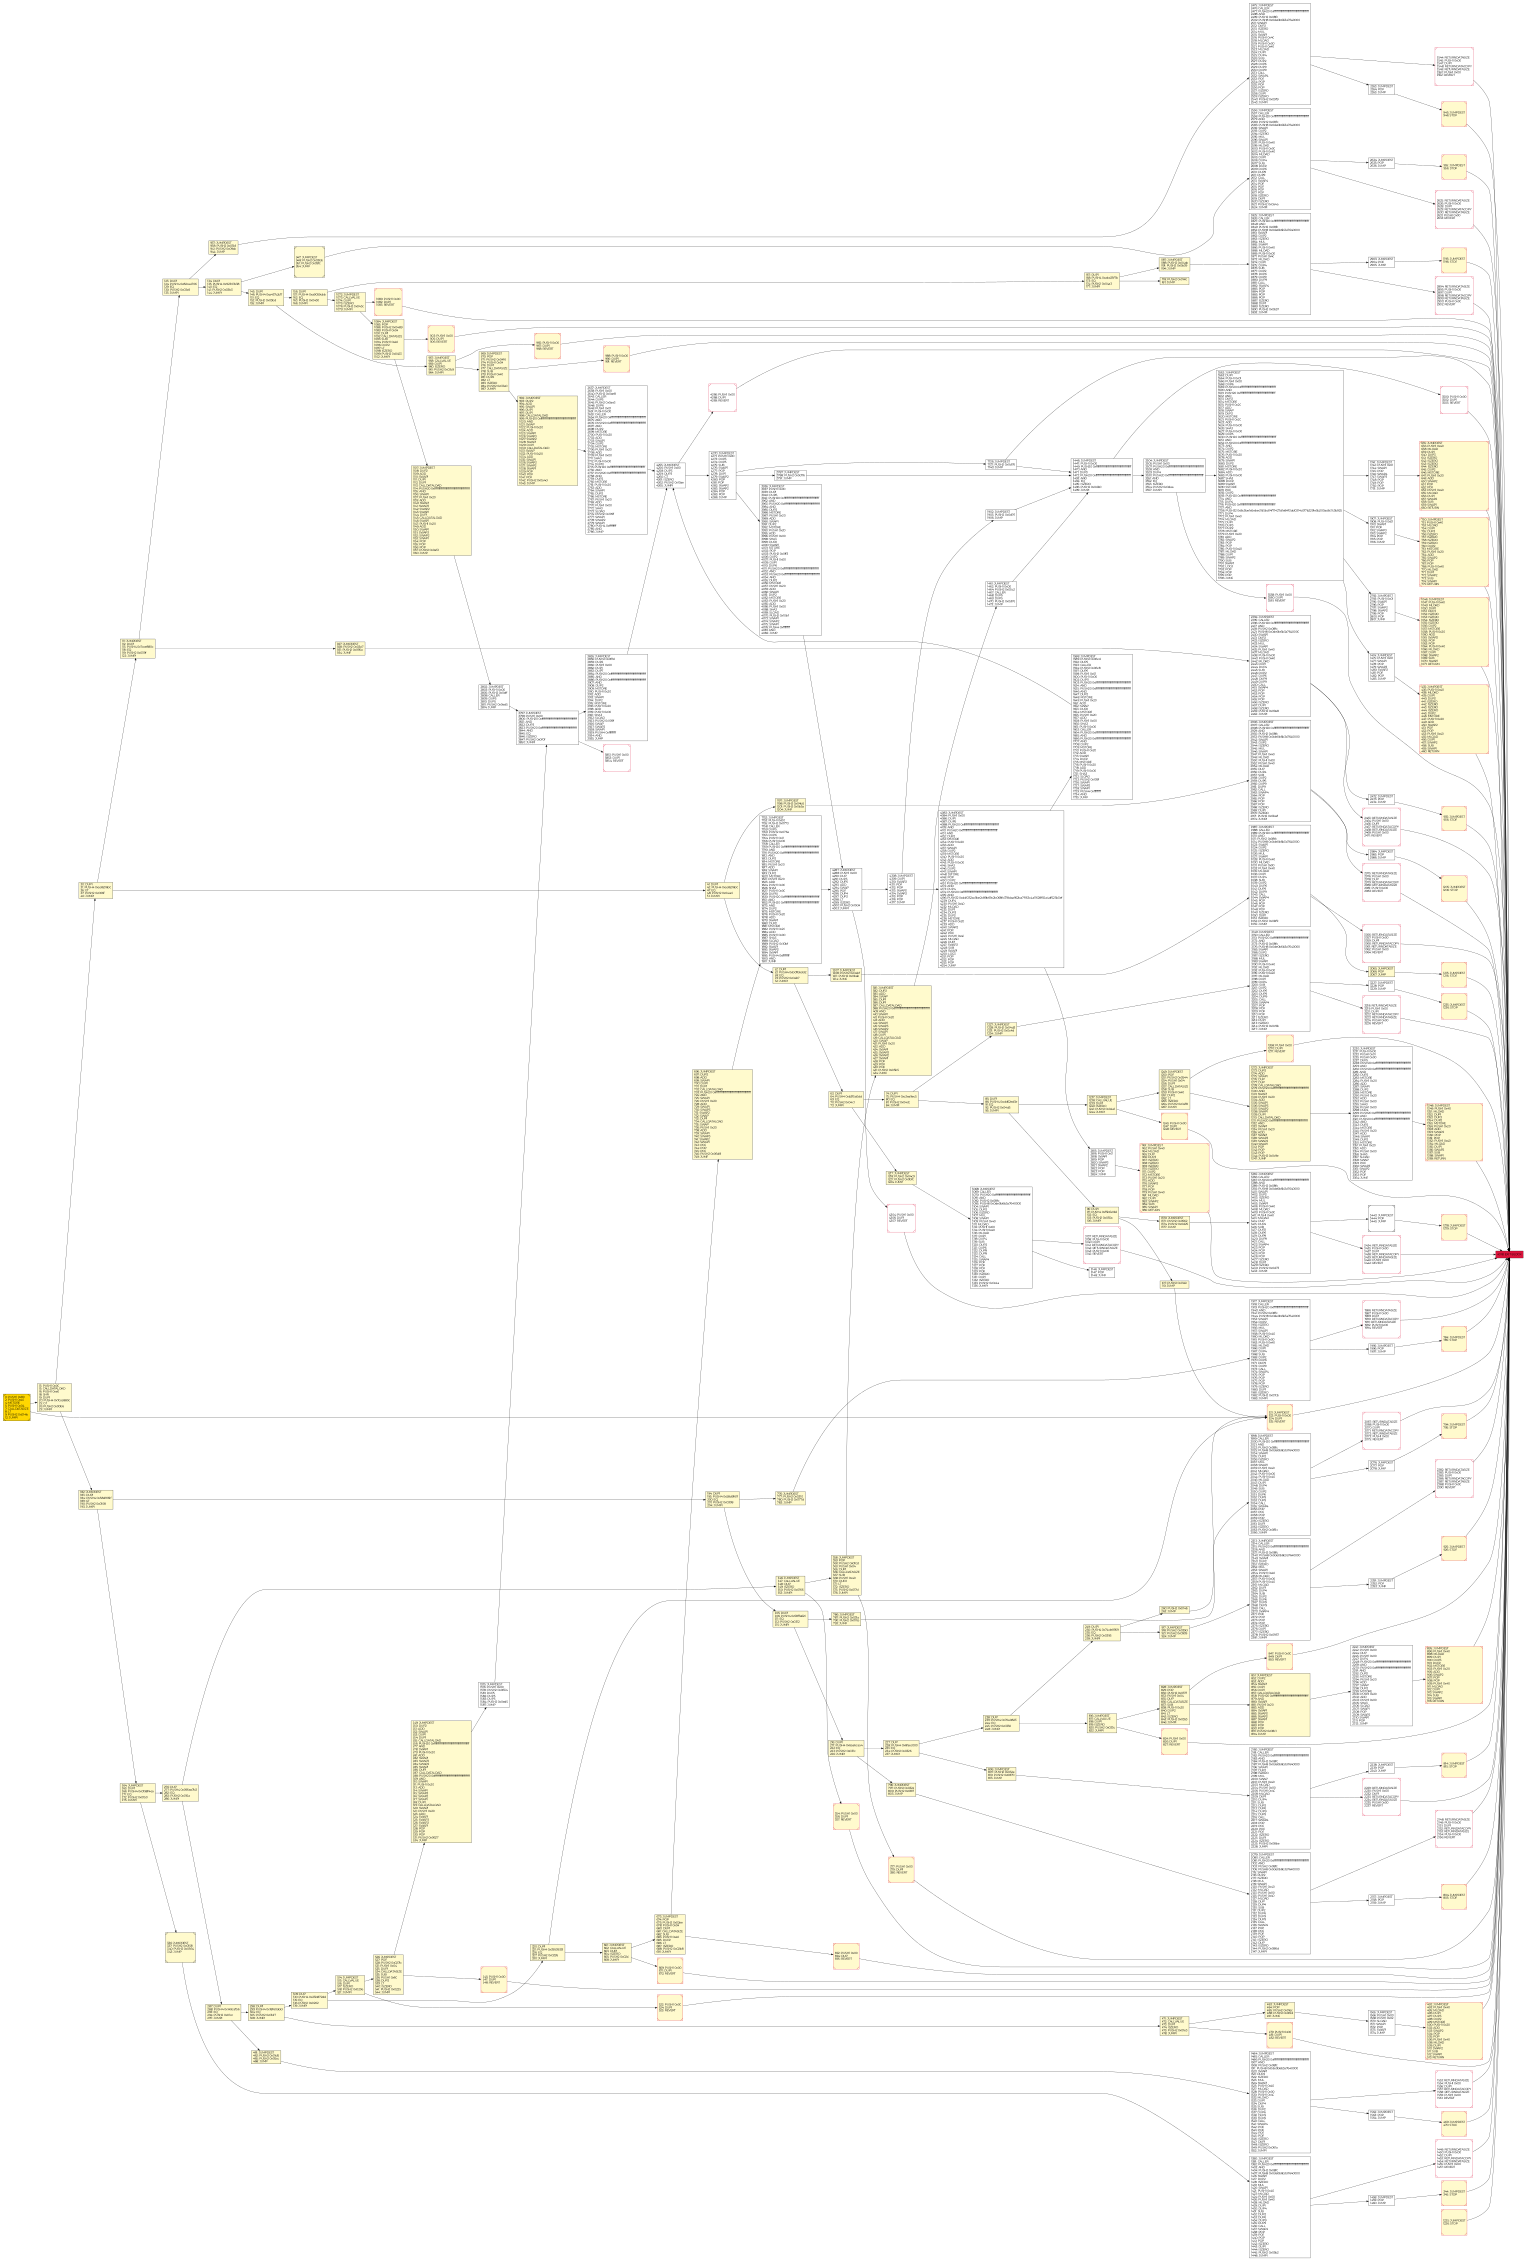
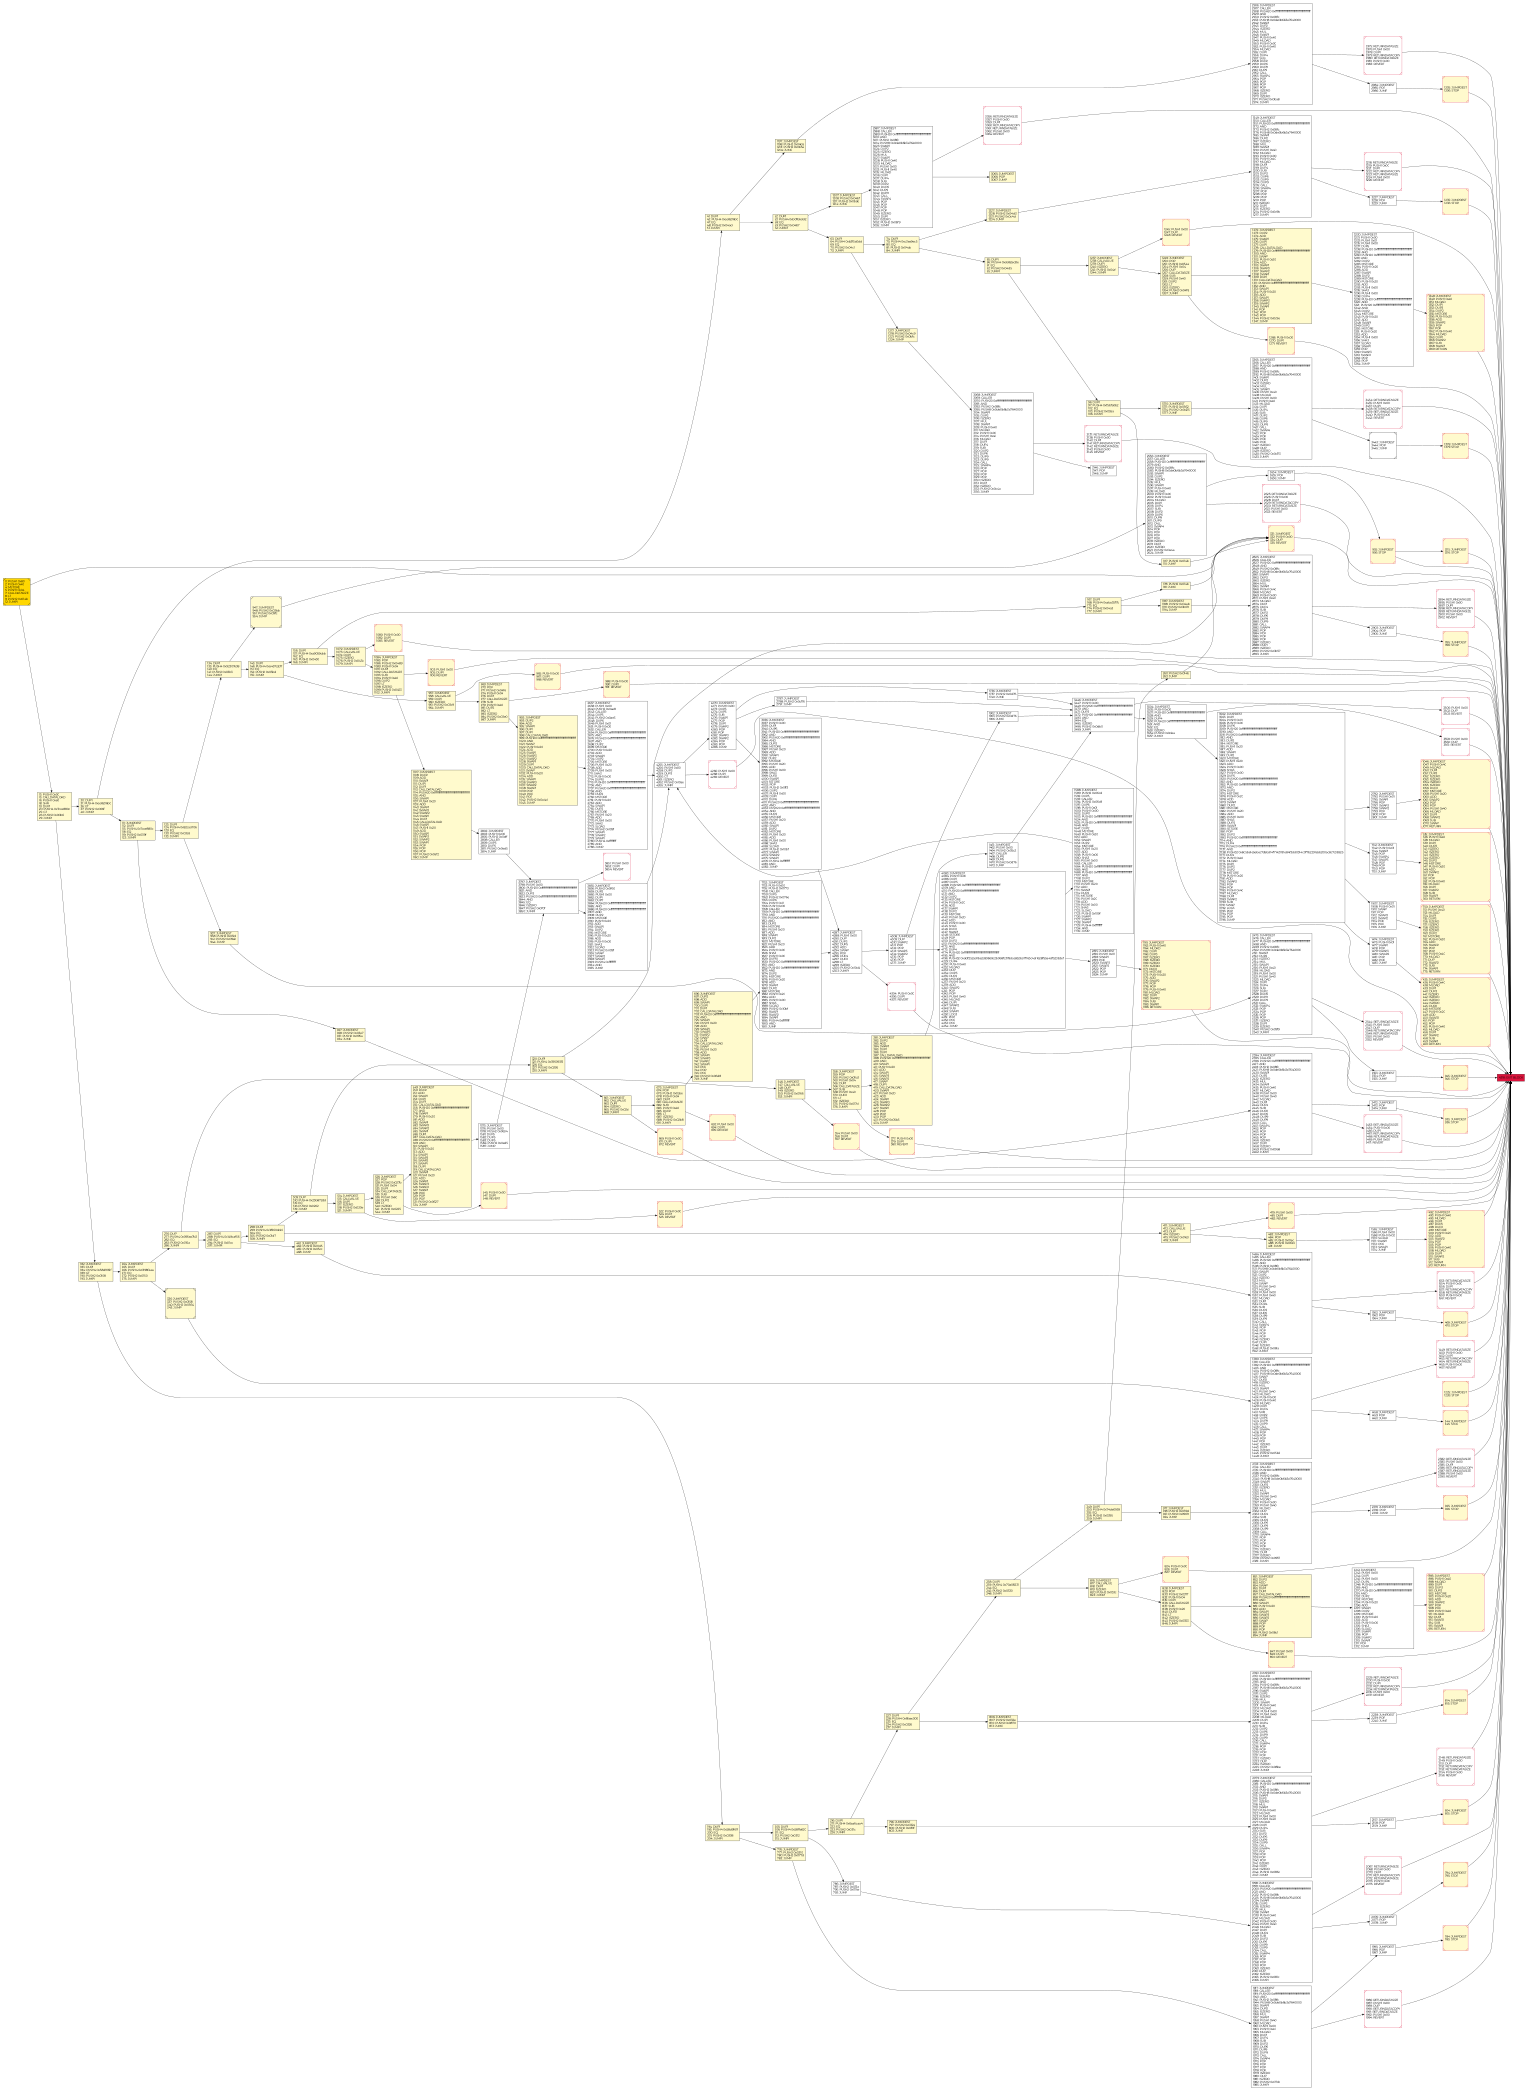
edge "178: PUSH2 0x014b 181: JUMP" -> "331: JUMPDEST 332: PUSH1 0x00 334: DUP1 335: REVERT": added
edge "3065: JUMPDEST 3066: POP 3067: JUMP" -> "1215: JUMPDEST 1216: STOP": now "955: JUMPDEST 956: STOP" -> "1215: JUMPDEST 1216: STOP"
node "786: JUMPDEST 787: PUSH2 0x031a 790: PUSH2 0x07ce 793: JUMP": fillcolor lemonchiffon -> white
